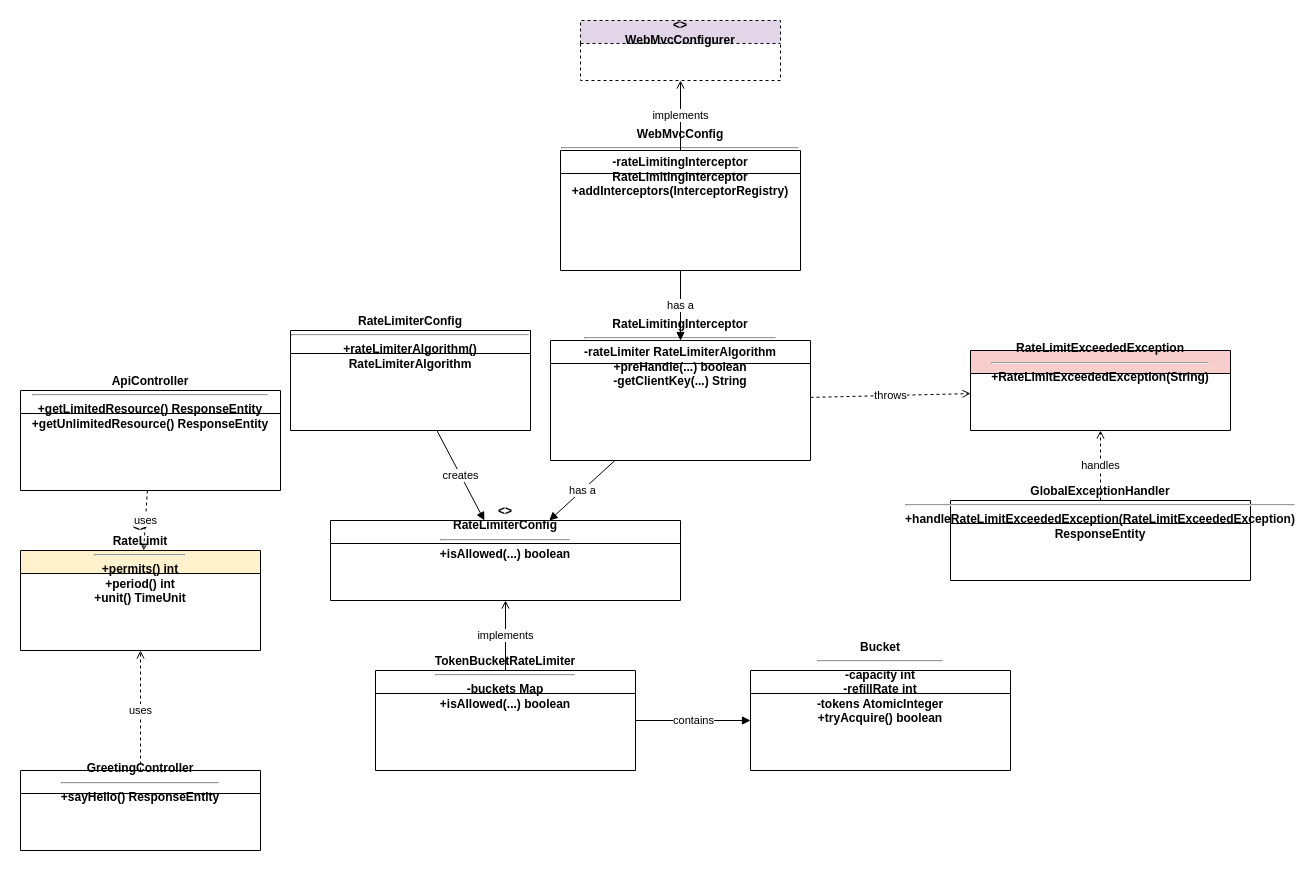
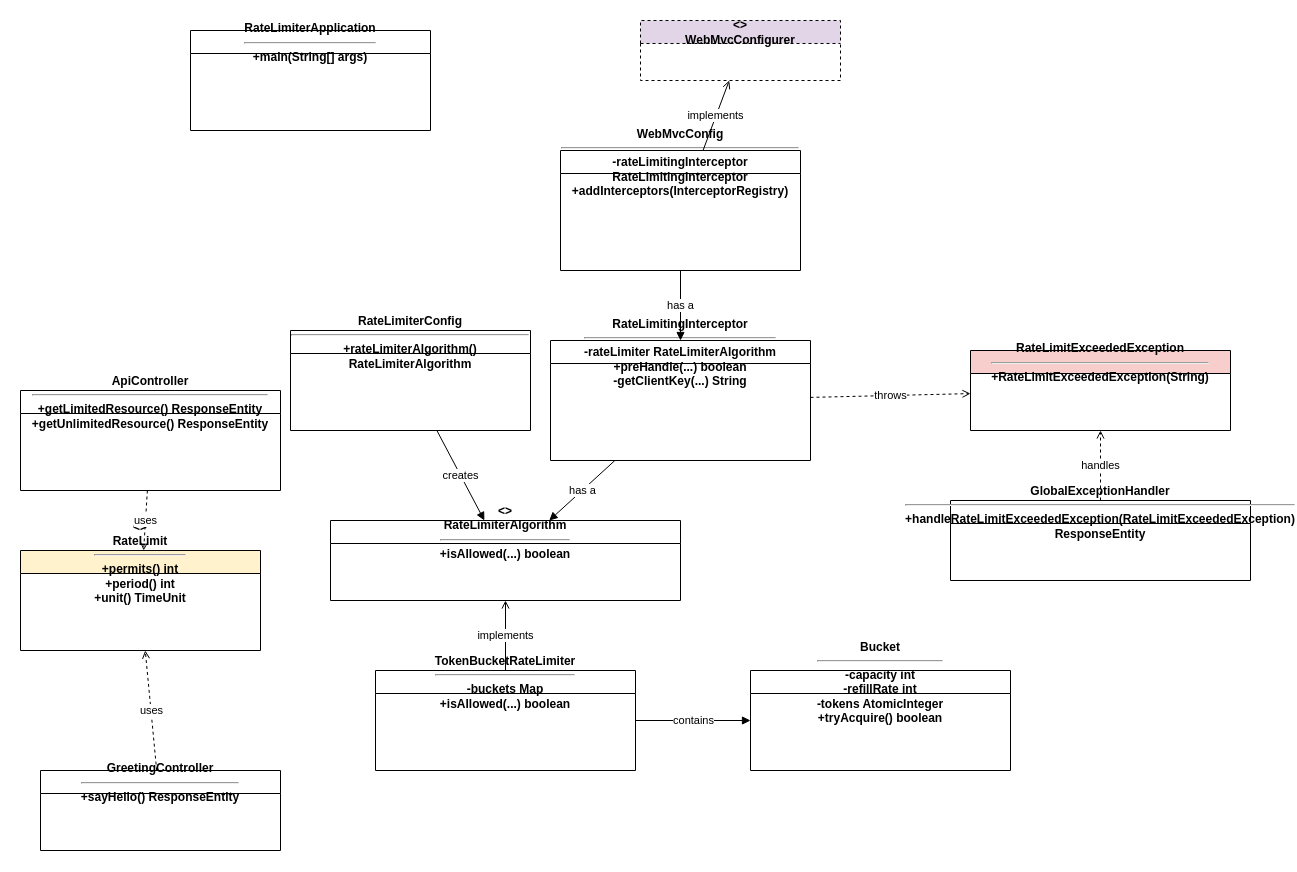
node "> WebMvcConfigurer": moved (681, 51) -> (741, 51)
node "RateLimiterApplication+main(String[] args)": added
node "> RateLimiterConfig+isAllowed(...) boolean": label "> RateLimiterConfig+isAllowed(...) boolean" -> "> RateLimiterAlgorithm+isAllowed(...) boolean"
node "GreetingController+sayHello() ResponseEntity": moved (141, 811) -> (161, 811)
